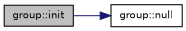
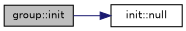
node "group::null": label "group::null" -> "init::null"
